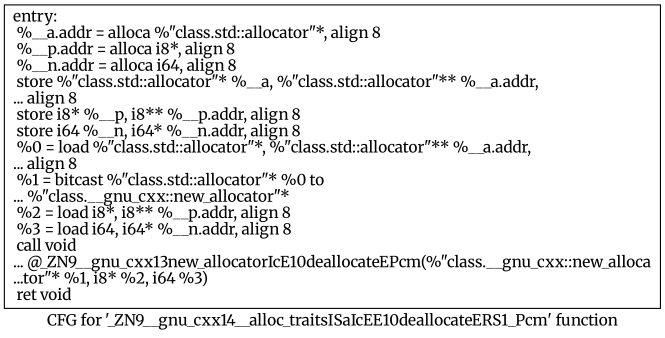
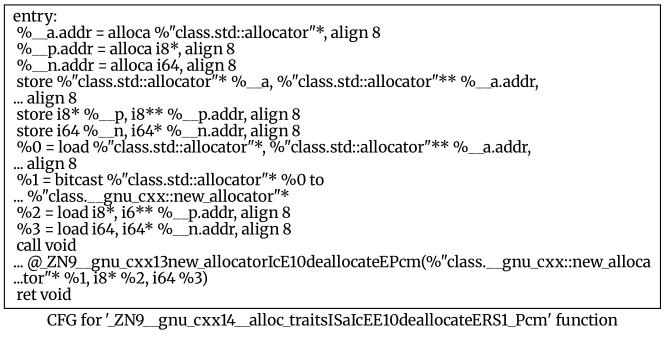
node "entry:": text "%2 = load i8*, i8** %__p.addr, align 8" -> "%2 = load i8*, i6** %__p.addr, align 8"
